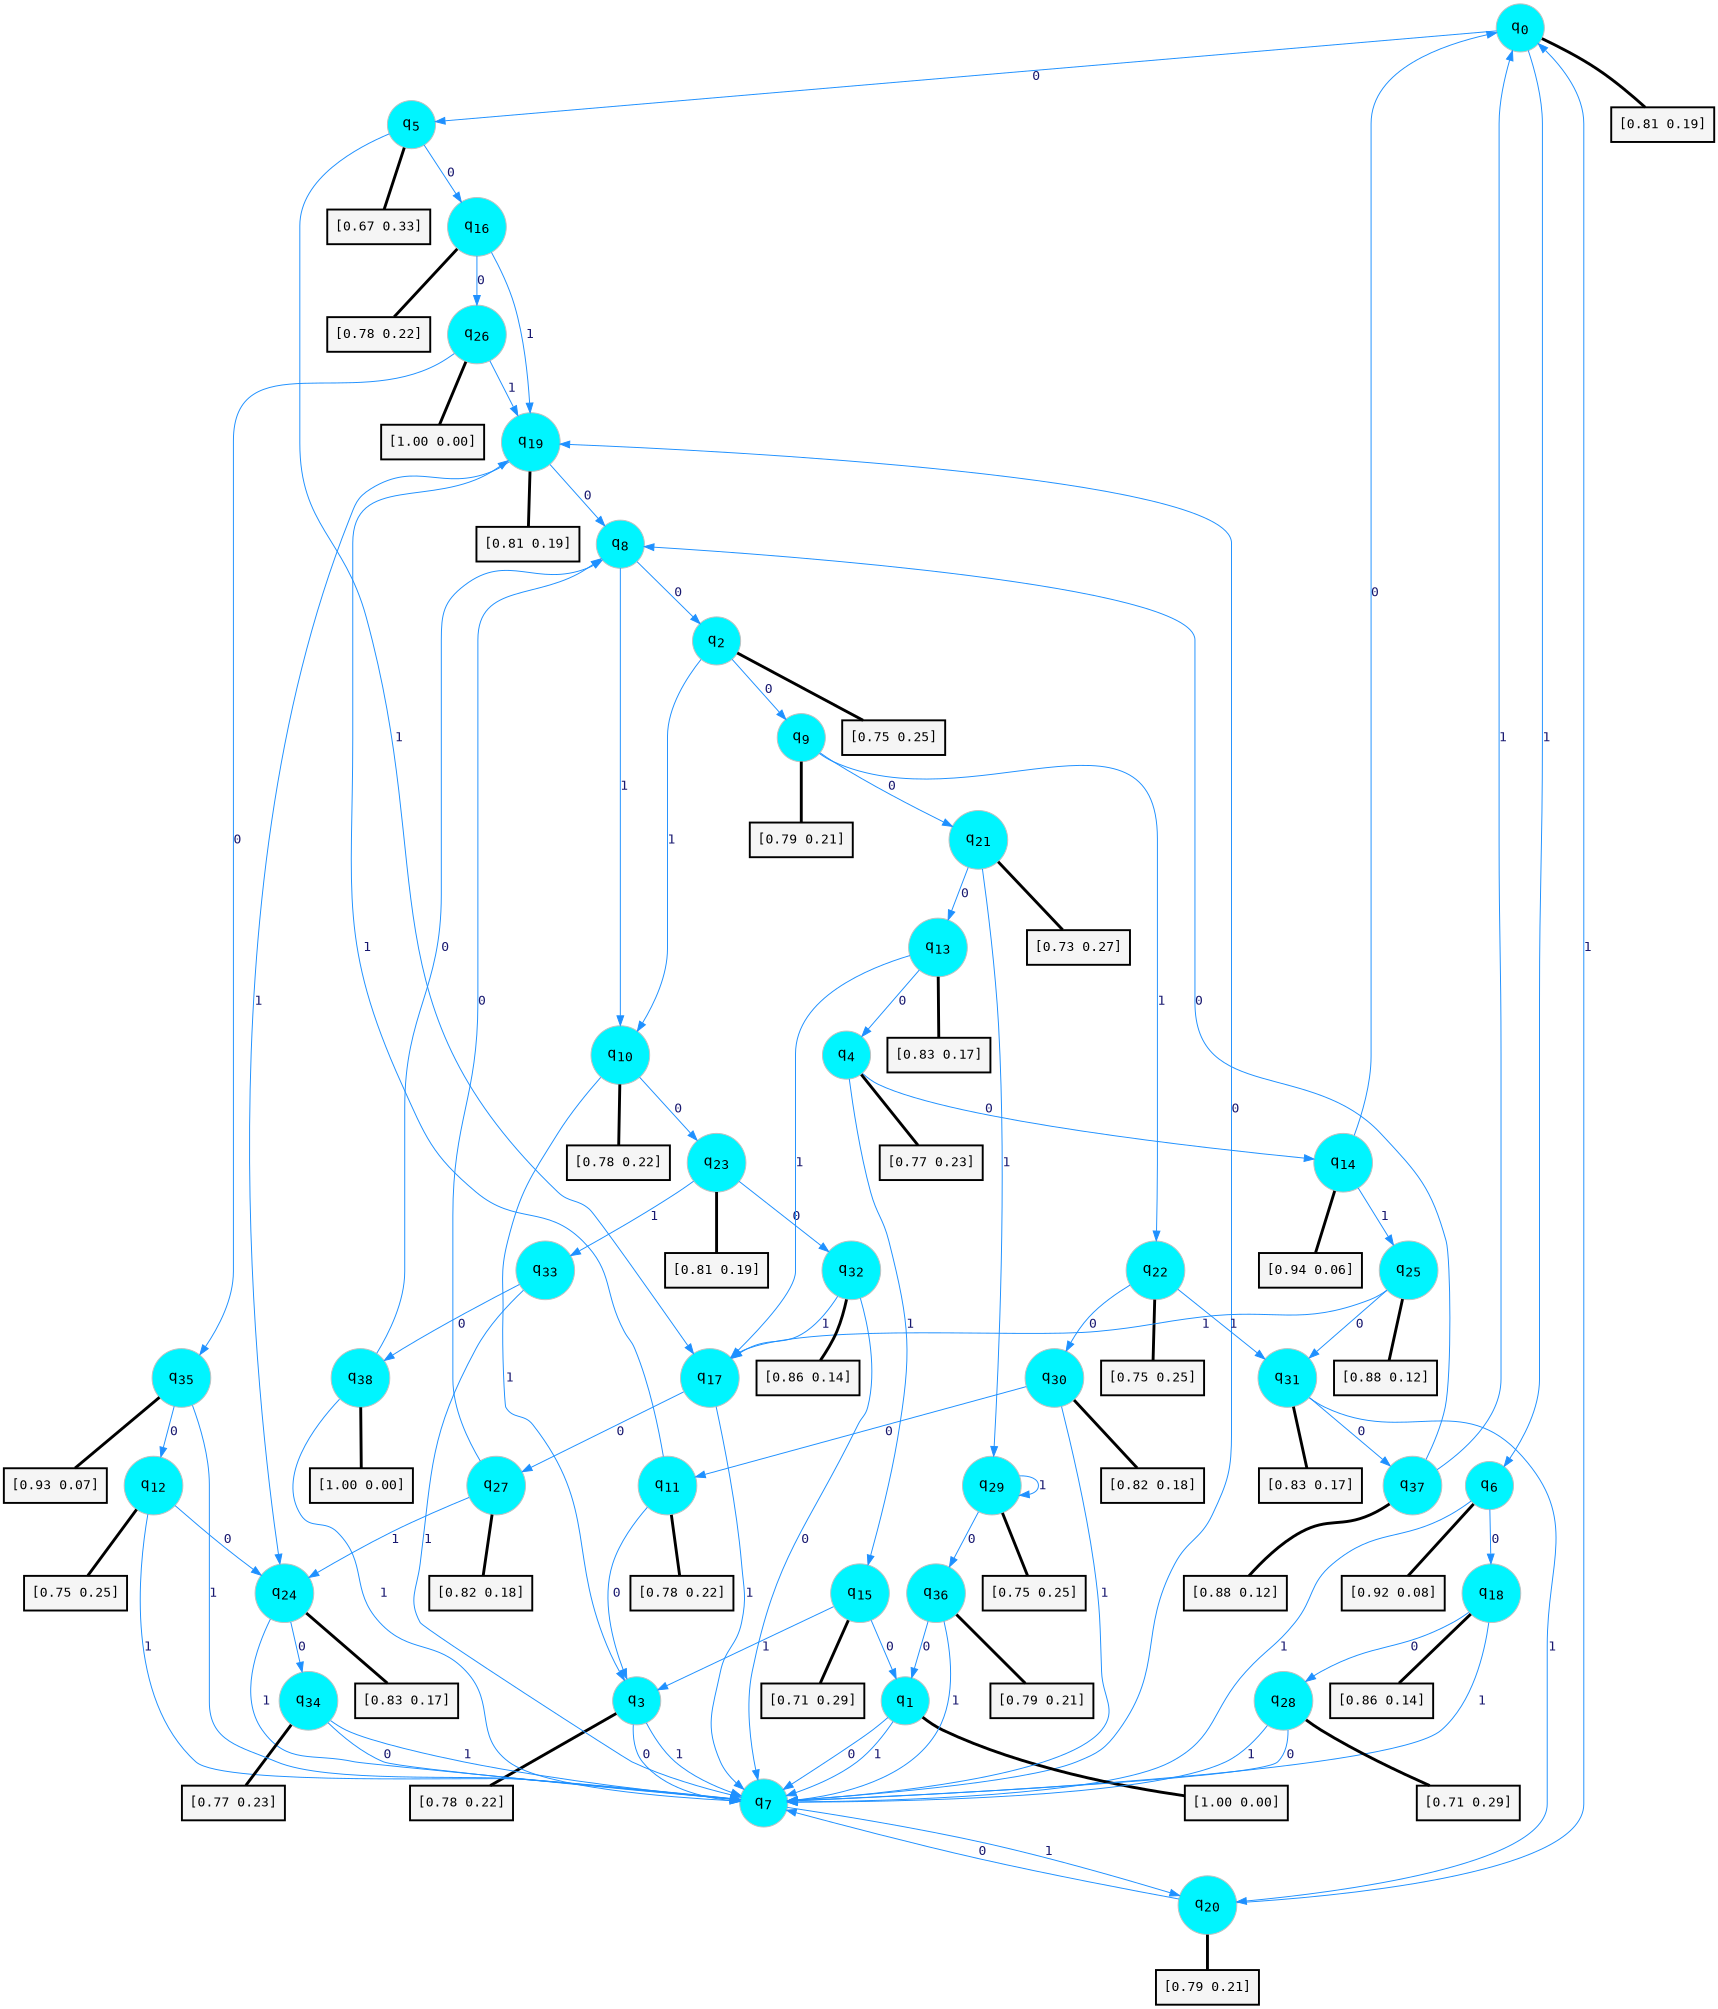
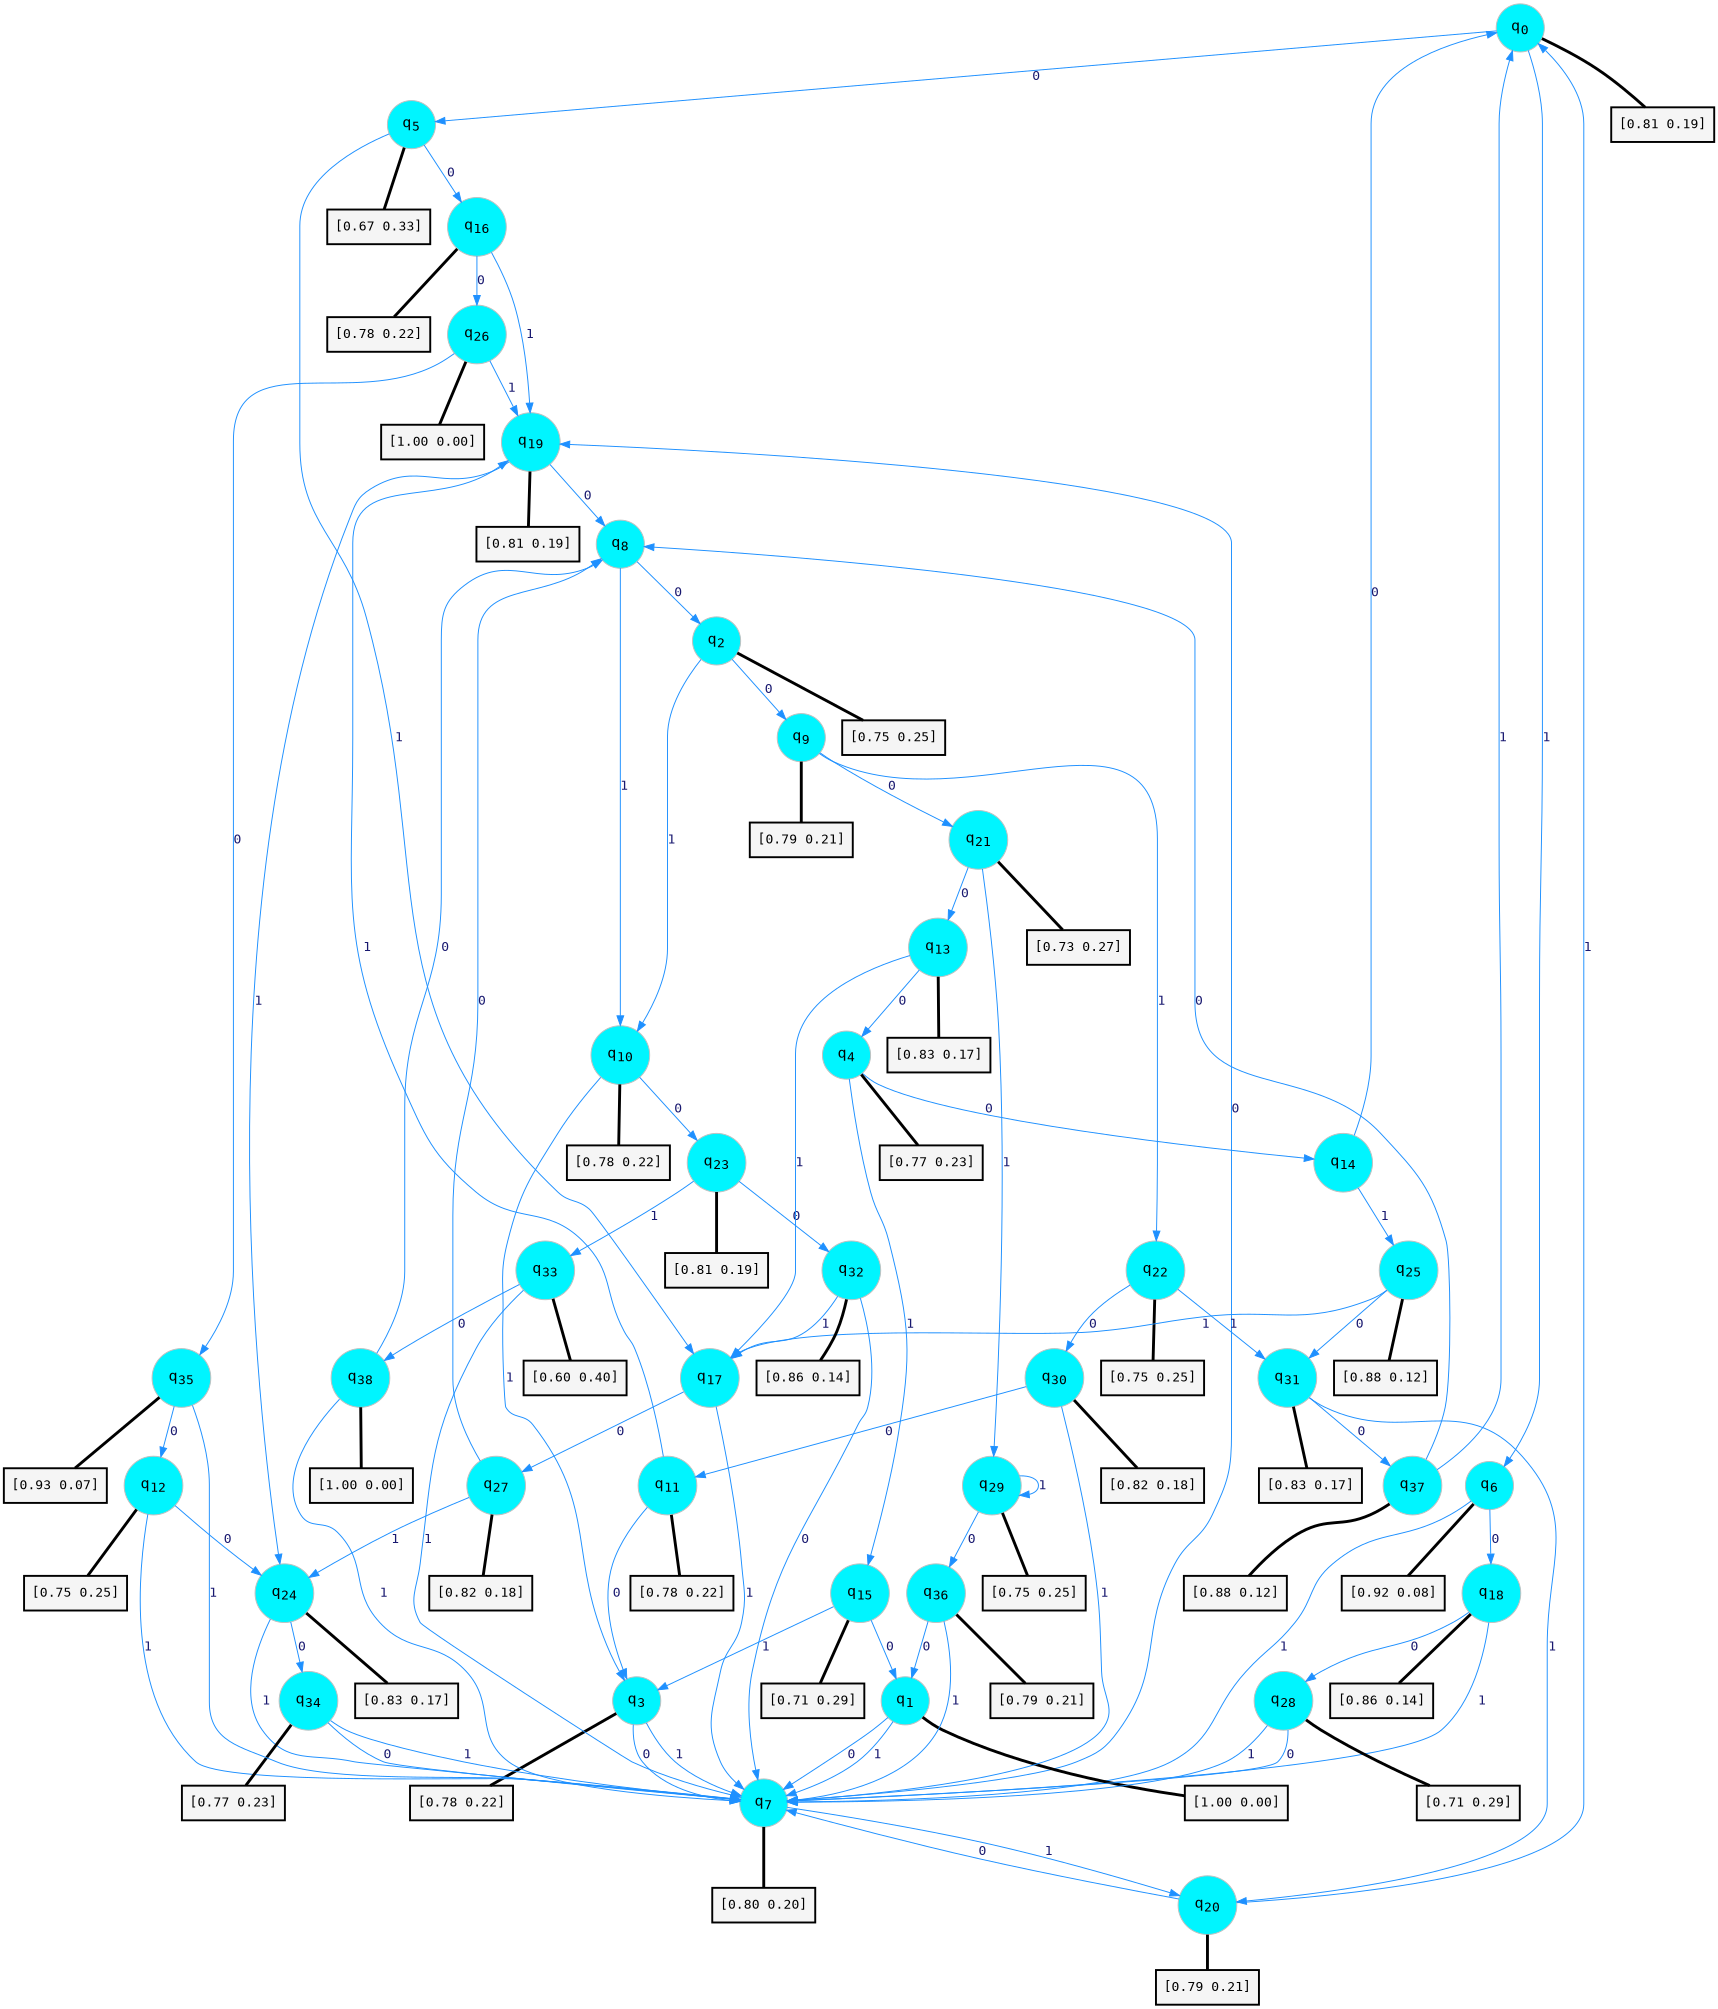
node "[0.94 0.06]": removed
node "[0.60 0.40]": added
node "[0.80 0.20]": added
